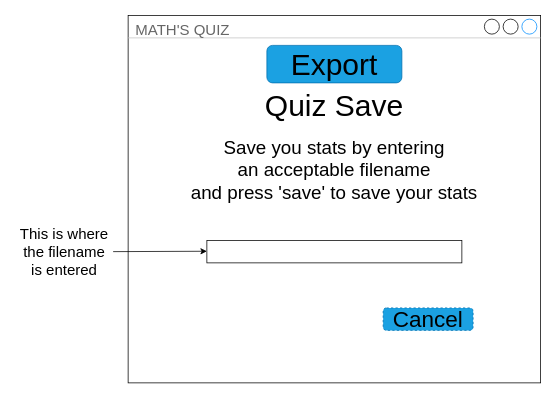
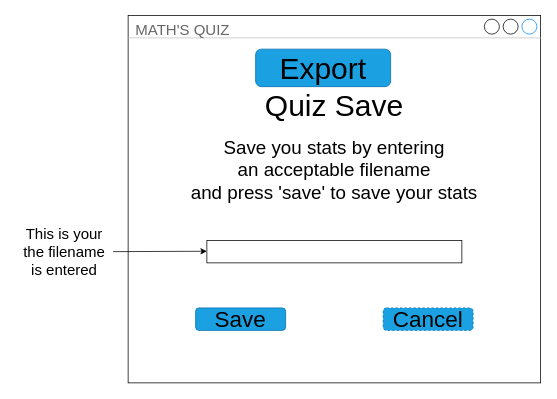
node "Export": moved (334, 64) -> (323, 68)
node "This is where the filename is entered": label "This is where the filename is entered" -> "This is your the filename is entered"
node "Save": added
